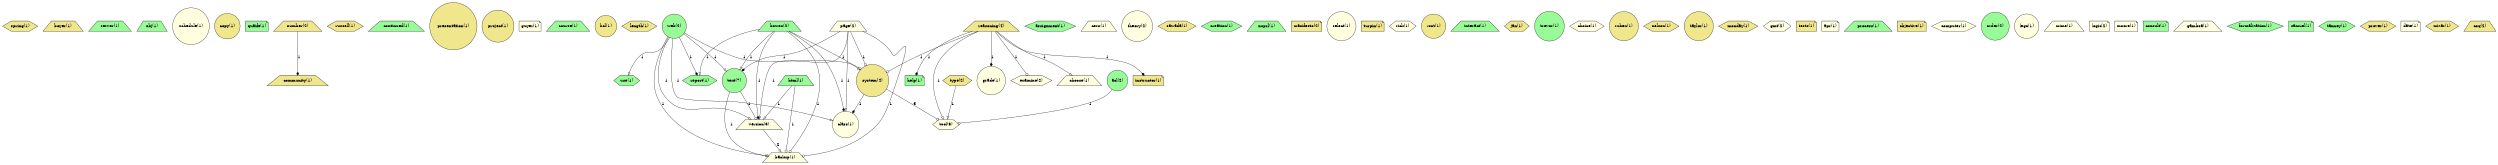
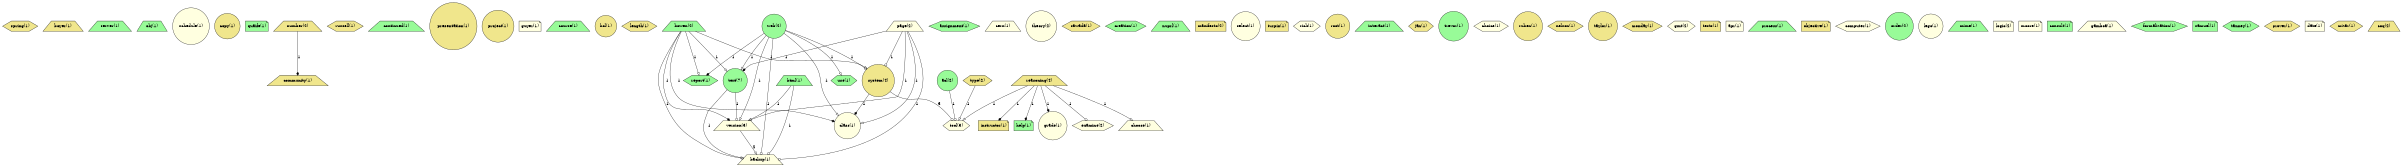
node "mime(1)": fillcolor lightyellow -> palegreen
edge "reasoning(4)" -> "system(4)": removed, label "1"
